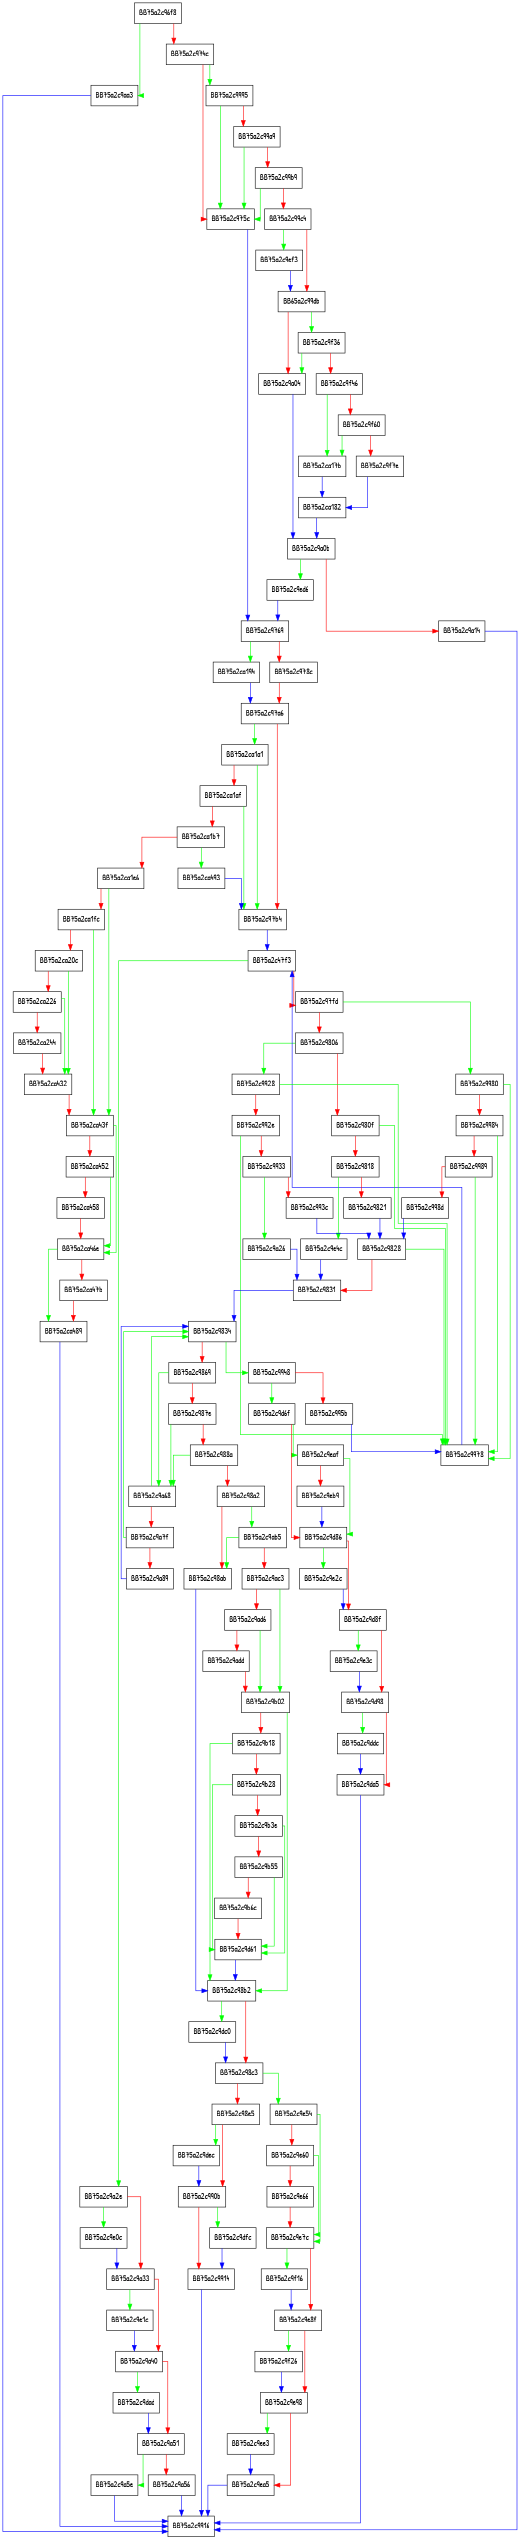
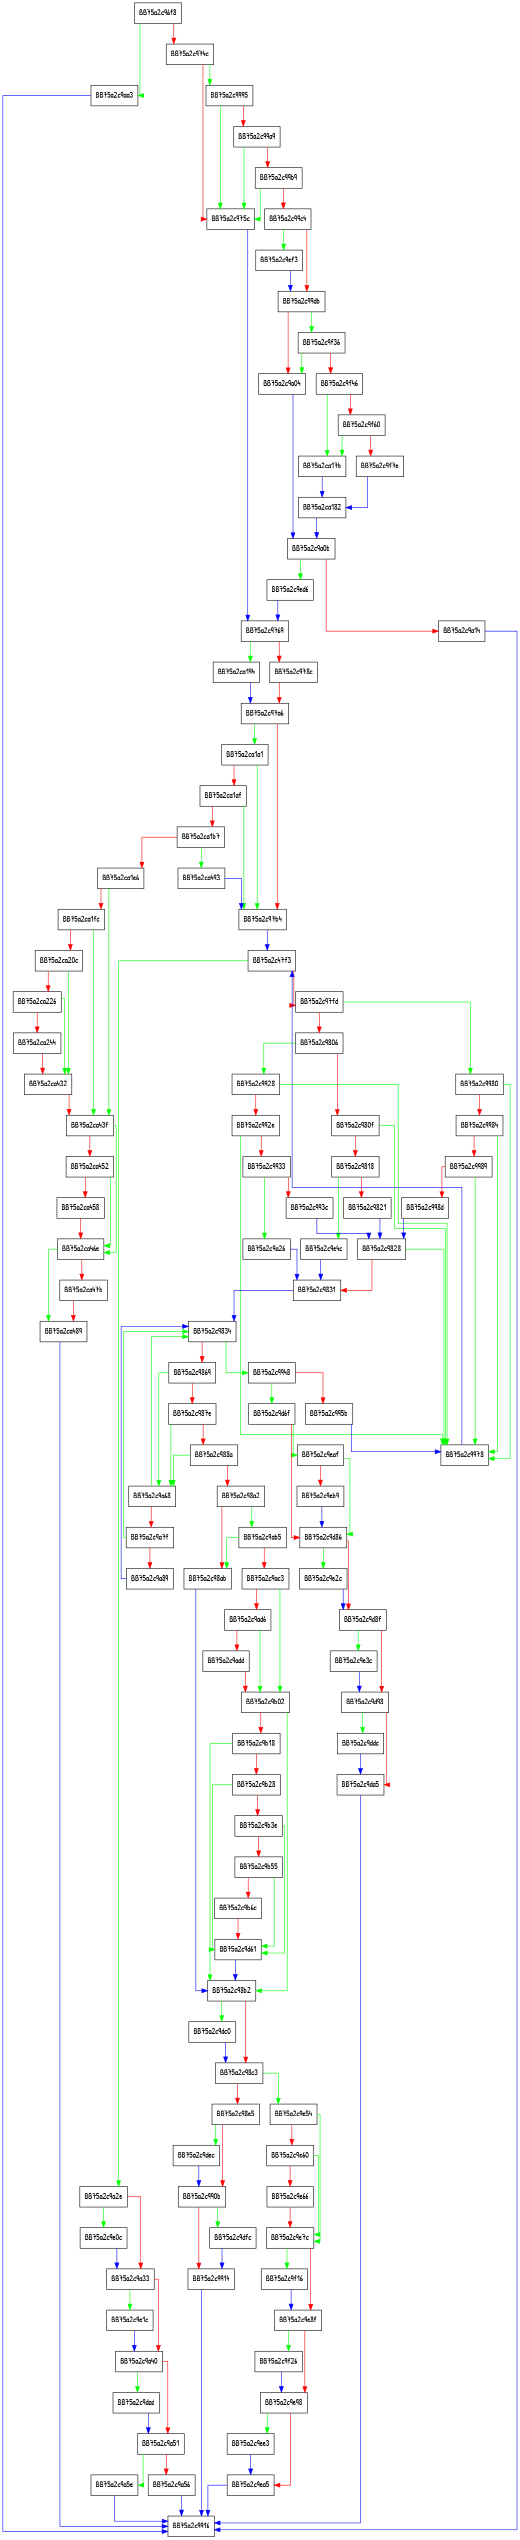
node "BB65a2c99db": label "BB65a2c99db" -> "BB75a2c99db"
